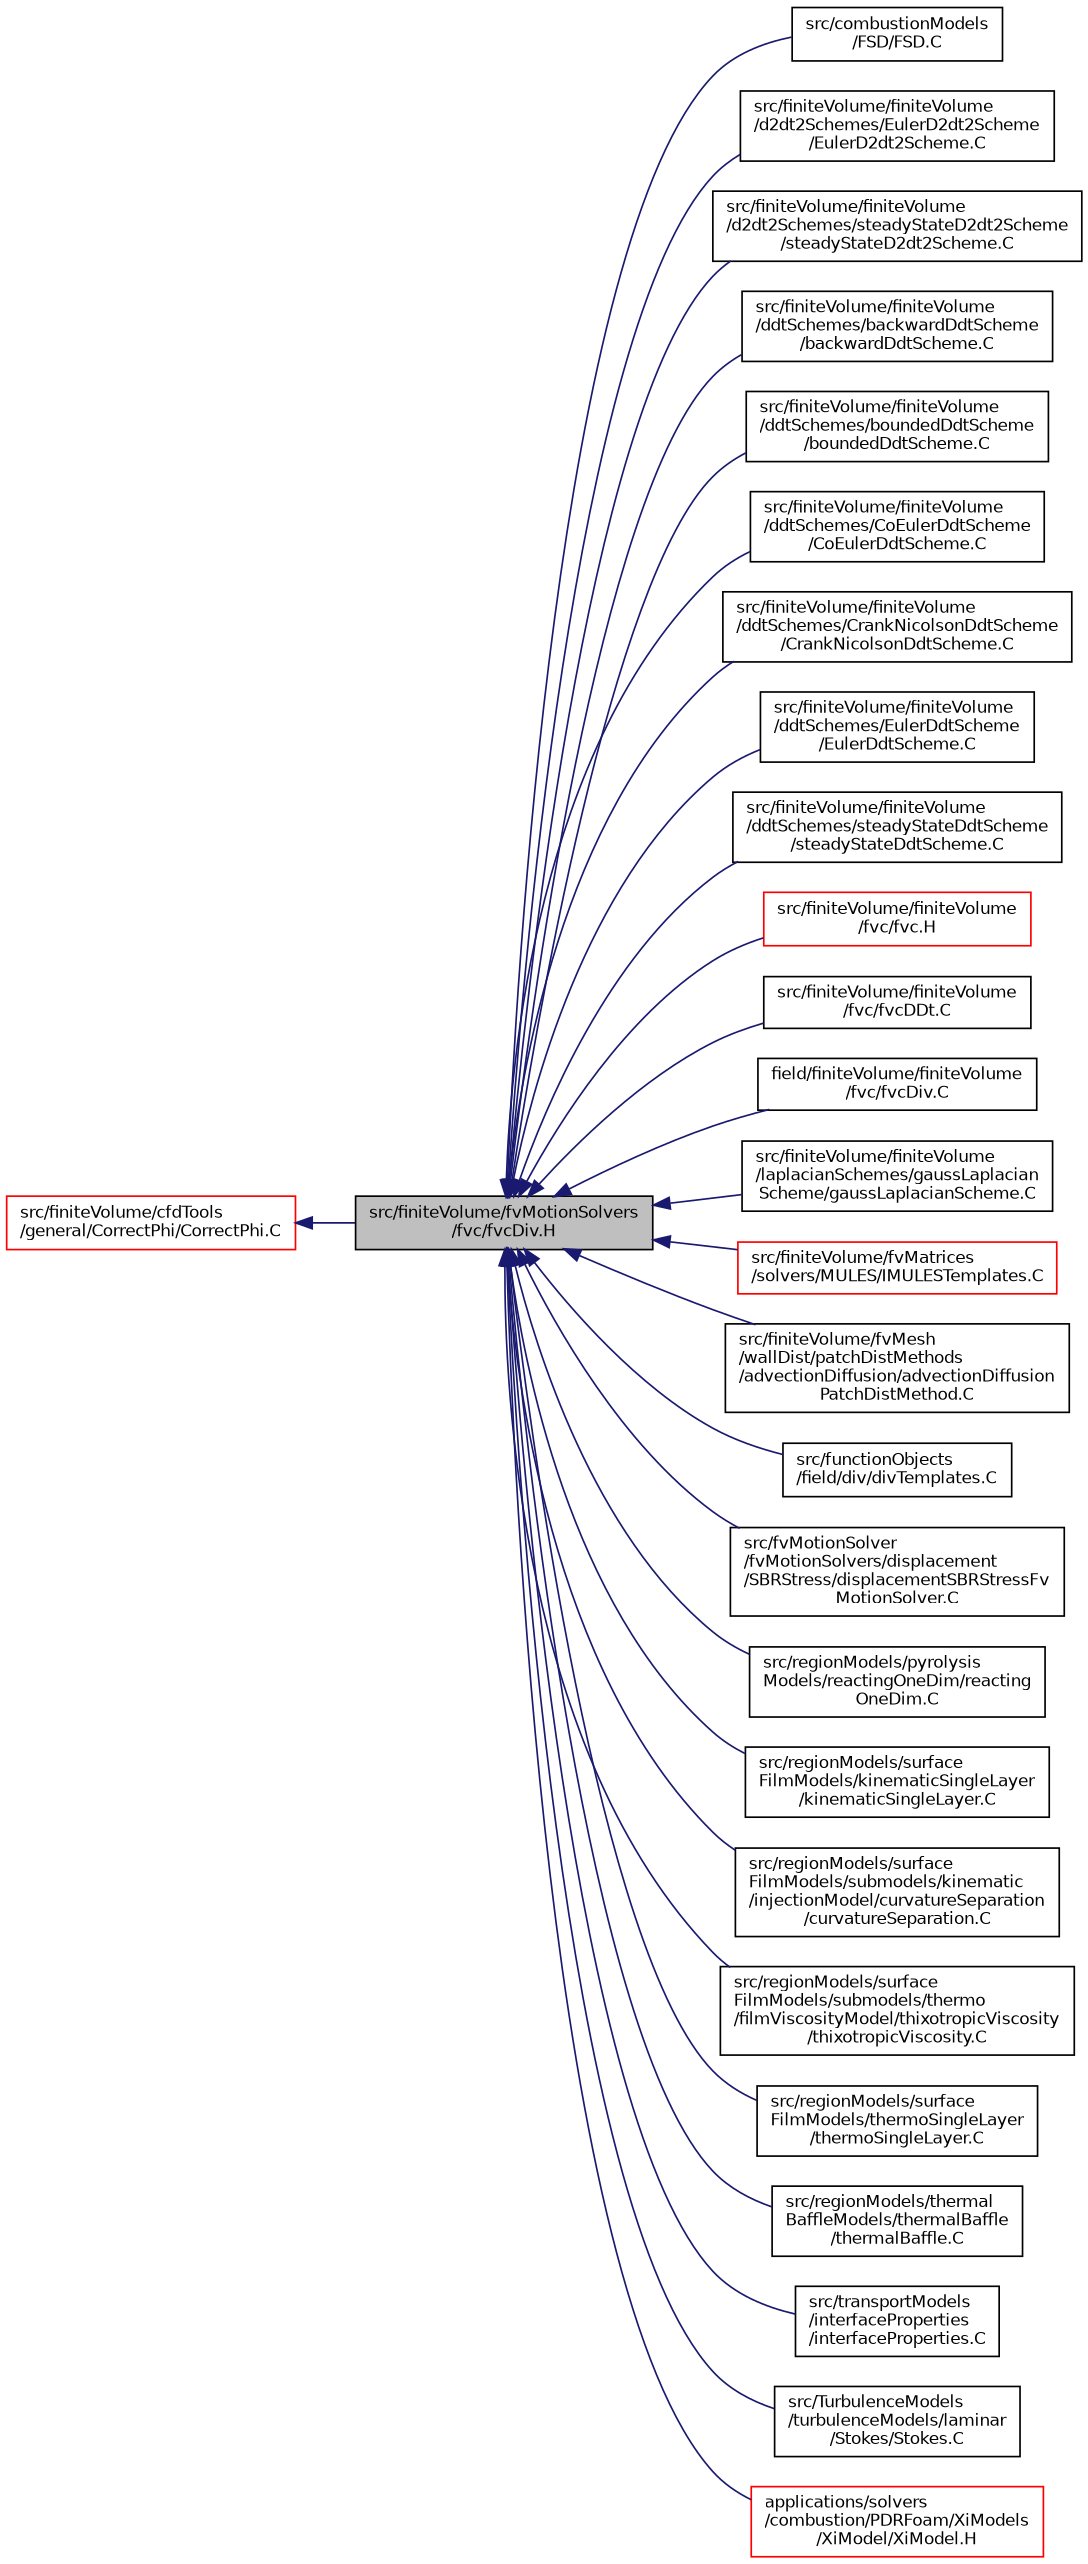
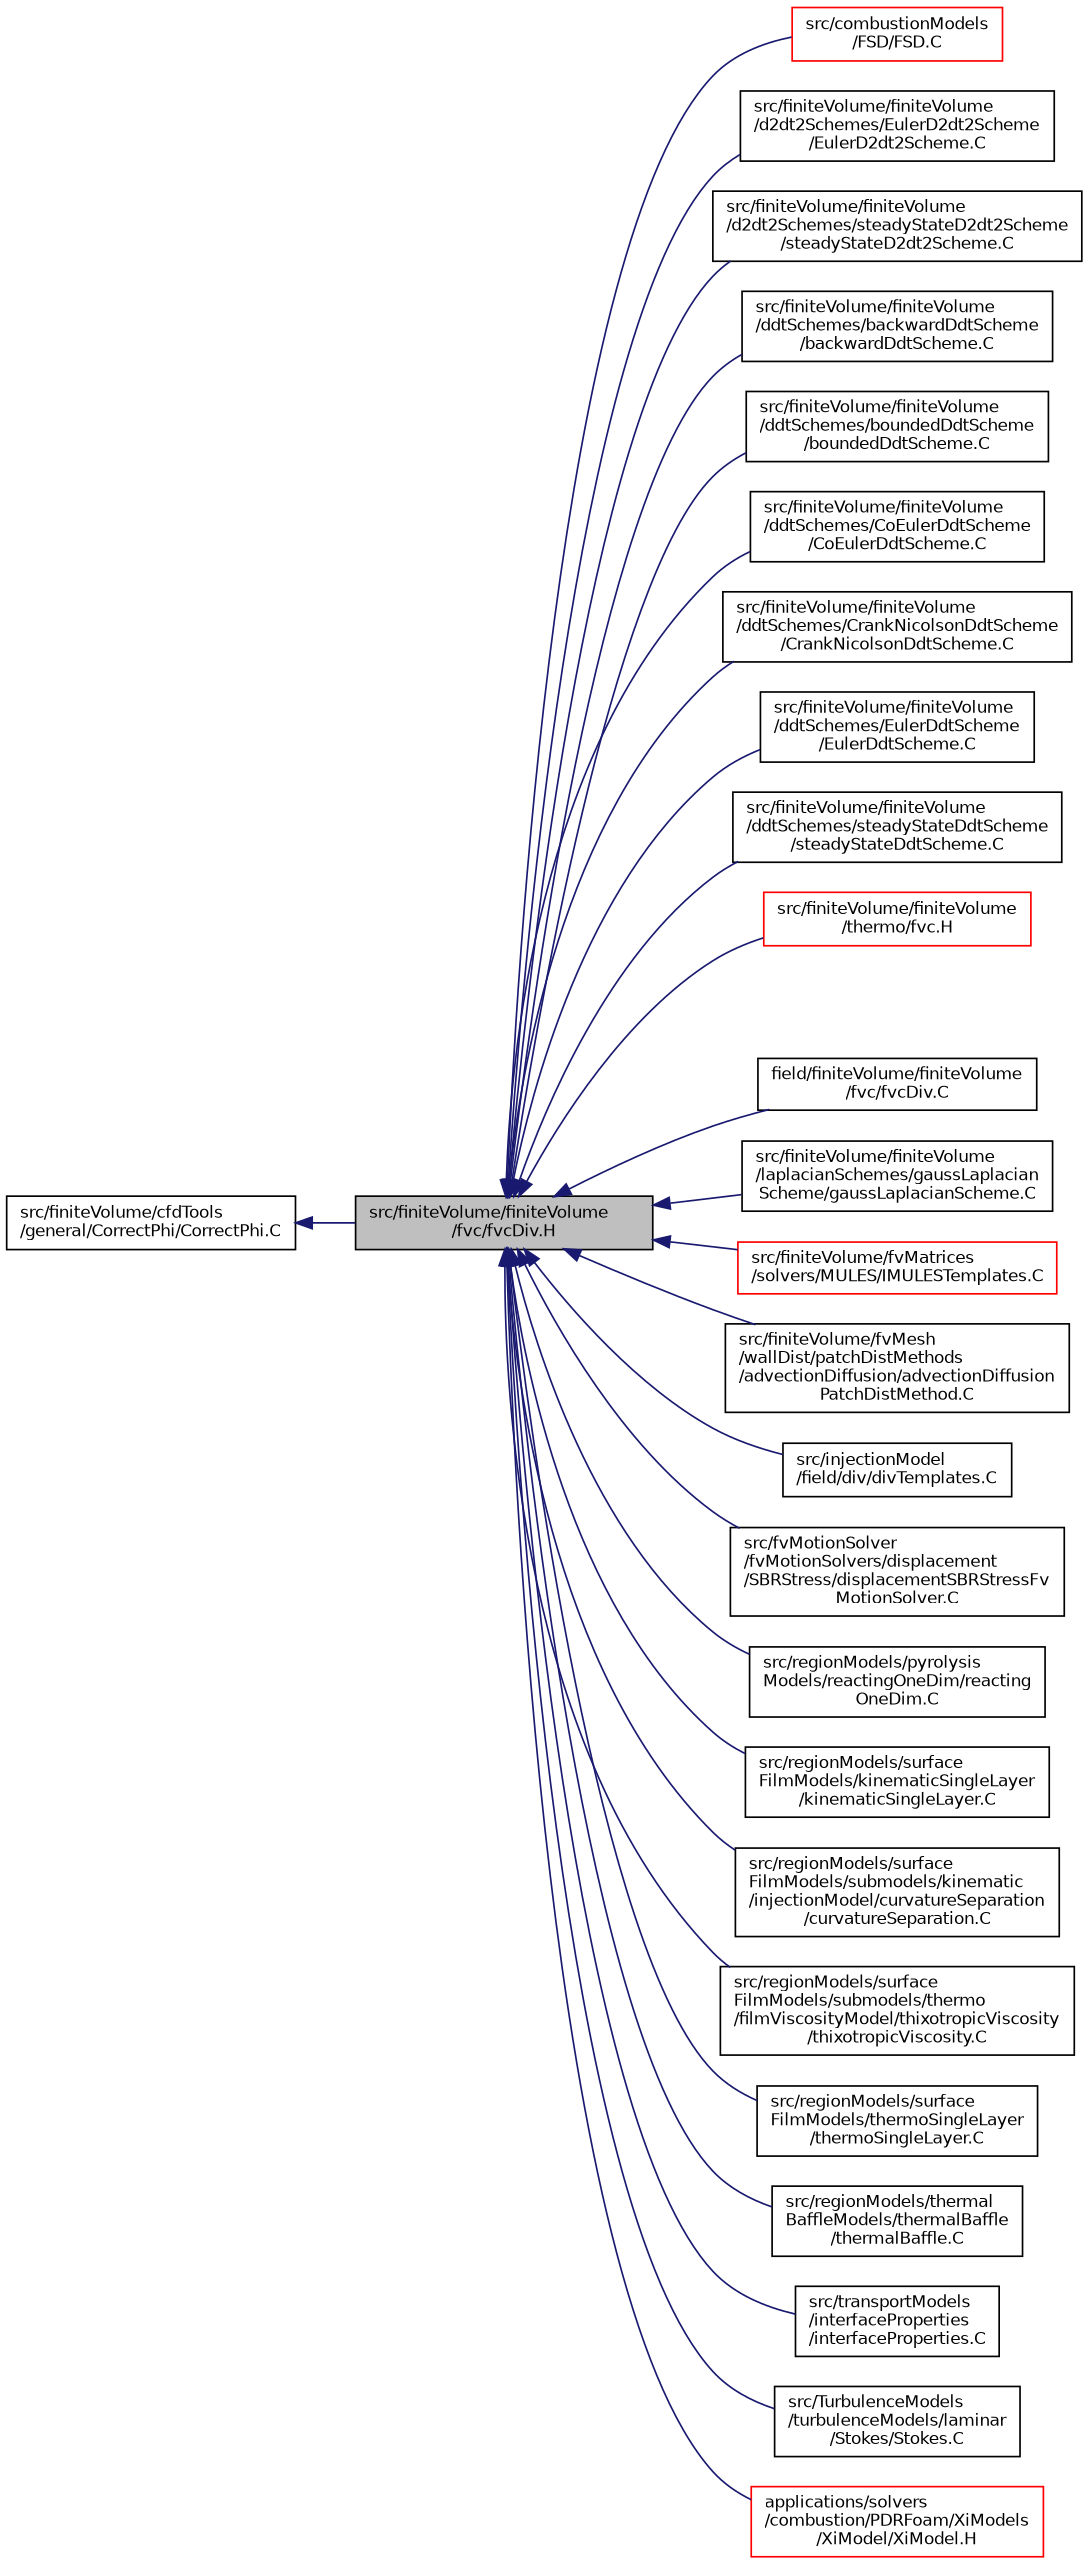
node "src/combustionModels /FSD/FSD.C": color black -> red
node "src/finiteVolume/finiteVolume /fvc/fvc.H": label "src/finiteVolume/finiteVolume /fvc/fvc.H" -> "src/finiteVolume/finiteVolume /thermo/fvc.H"
node "src/finiteVolume/finiteVolume /fvc/fvcDDt.C": removed
node "src/finiteVolume/cfdTools /general/CorrectPhi/CorrectPhi.C": color red -> black
node "src/finiteVolume/fvMotionSolvers /fvc/fvcDiv.H": label "src/finiteVolume/fvMotionSolvers /fvc/fvcDiv.H" -> "src/finiteVolume/finiteVolume /fvc/fvcDiv.H"
node "src/functionObjects /field/div/divTemplates.C": label "src/functionObjects /field/div/divTemplates.C" -> "src/injectionModel /field/div/divTemplates.C"
